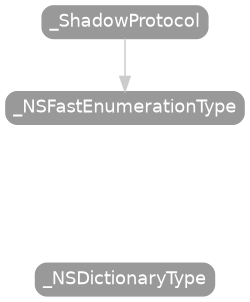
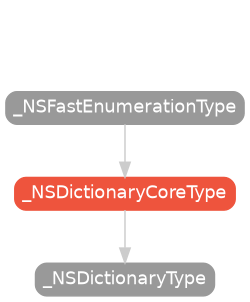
node "_ShadowProtocol": removed
node "_NSDictionaryCoreType": added
